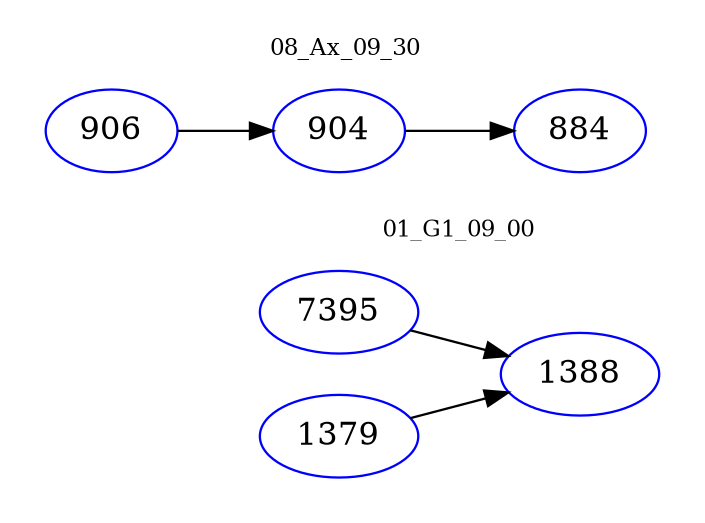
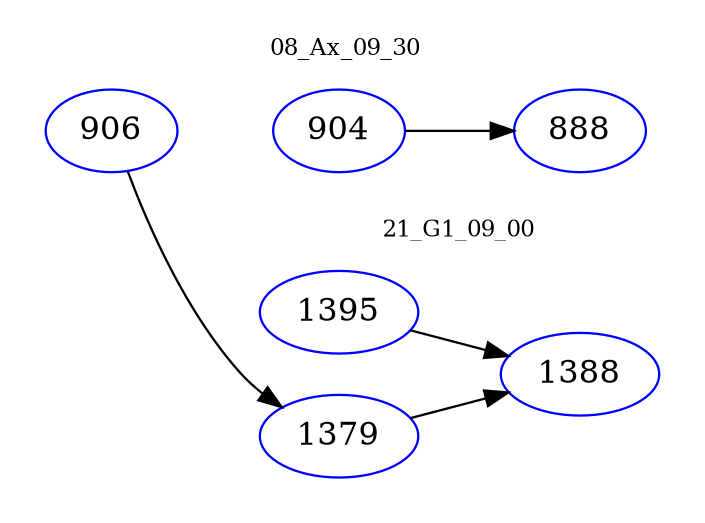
edge "906" -> "904": now "906" -> "1379"
node "884": label "884" -> "888"
cluster "01_G1_09_00": label "01_G1_09_00" -> "21_G1_09_00"
node "7395": label "7395" -> "1395"
